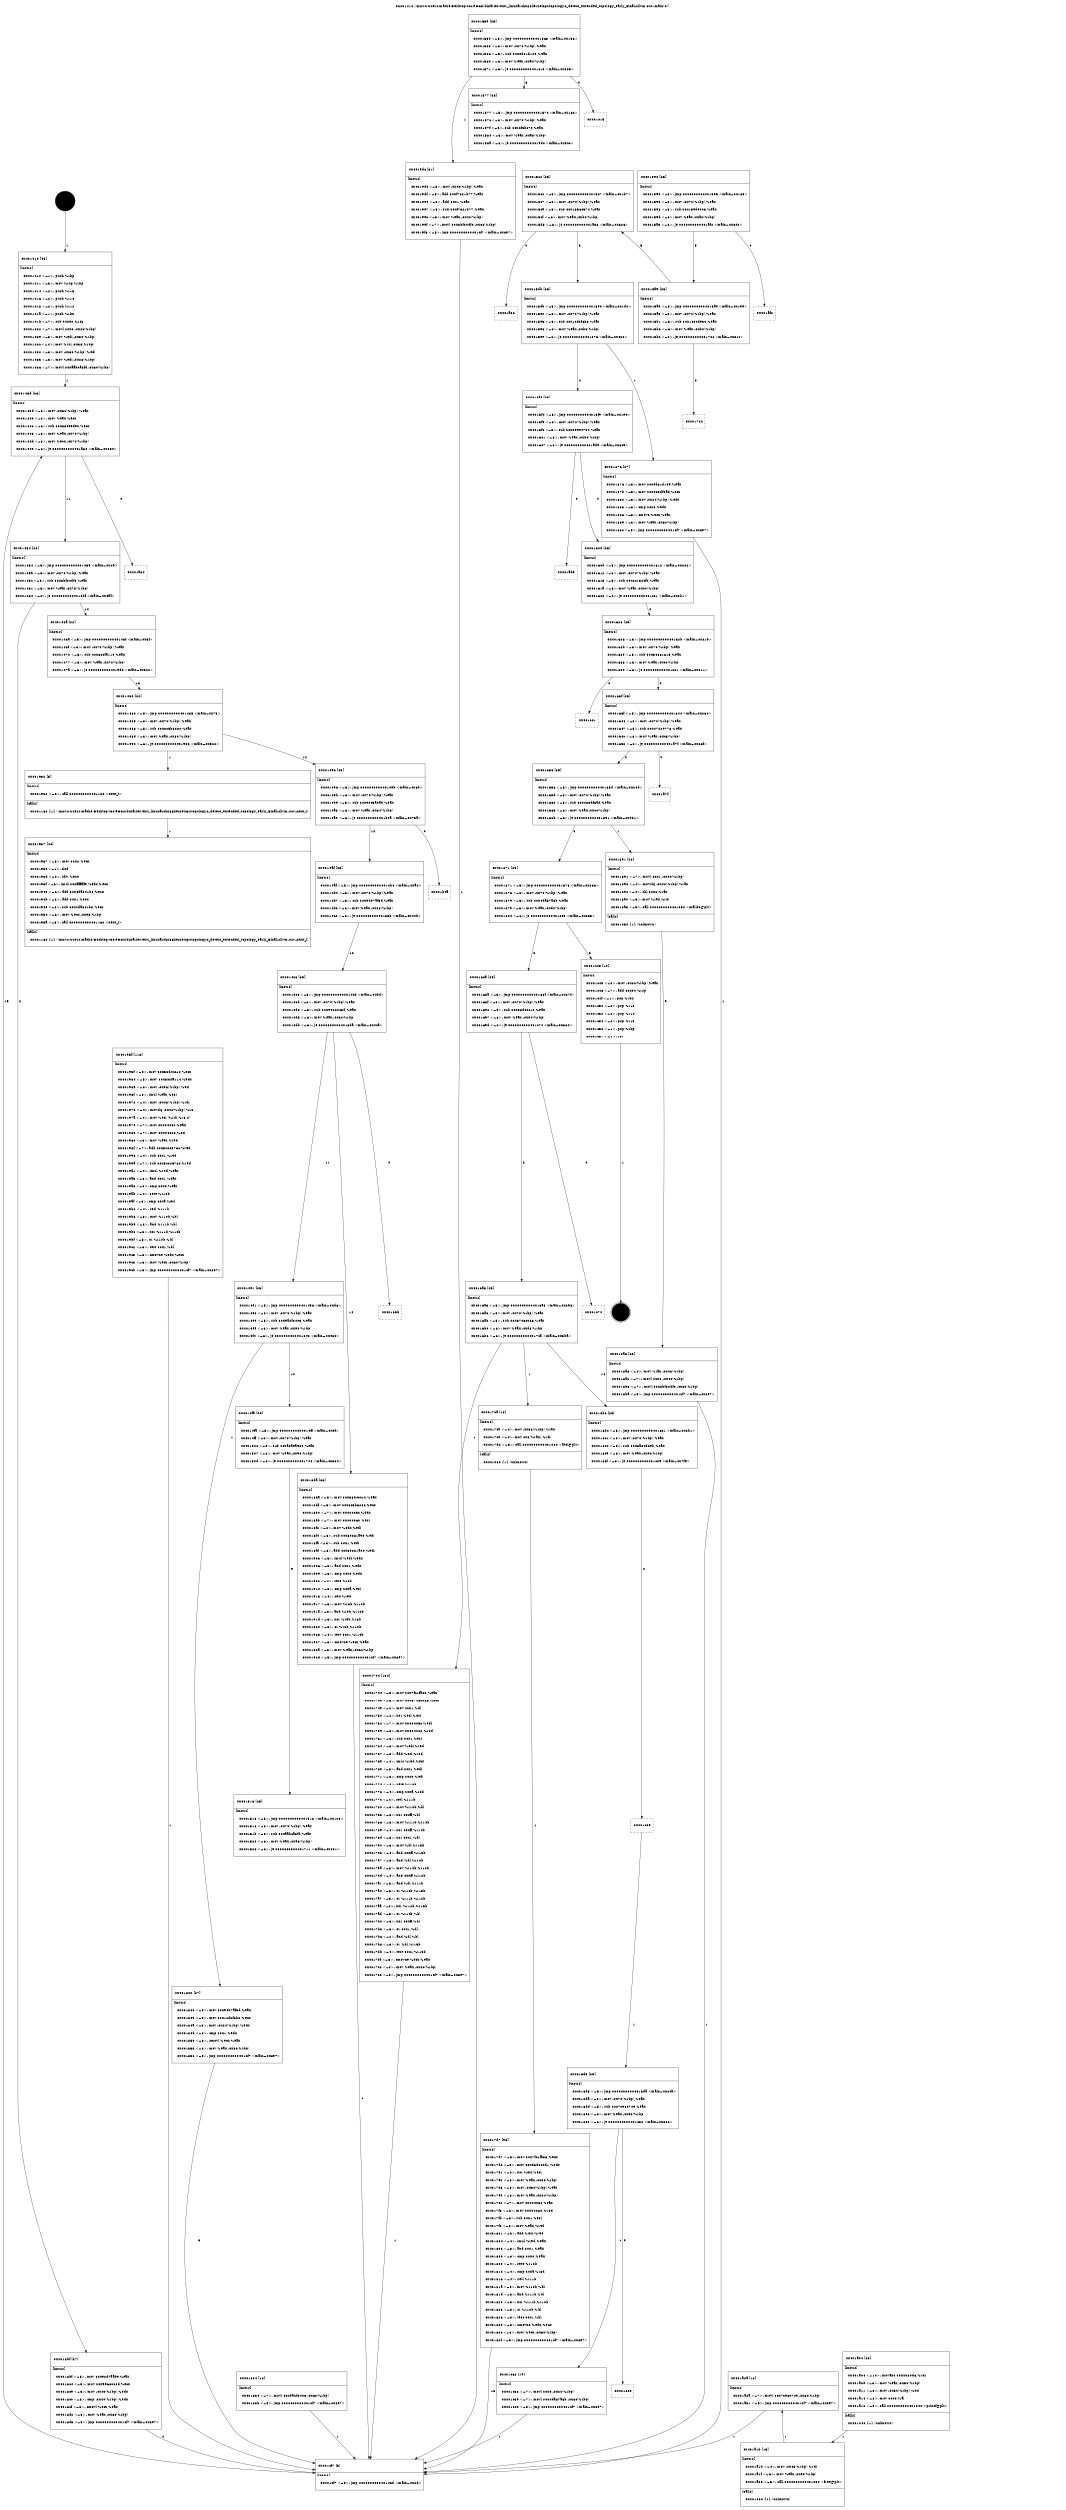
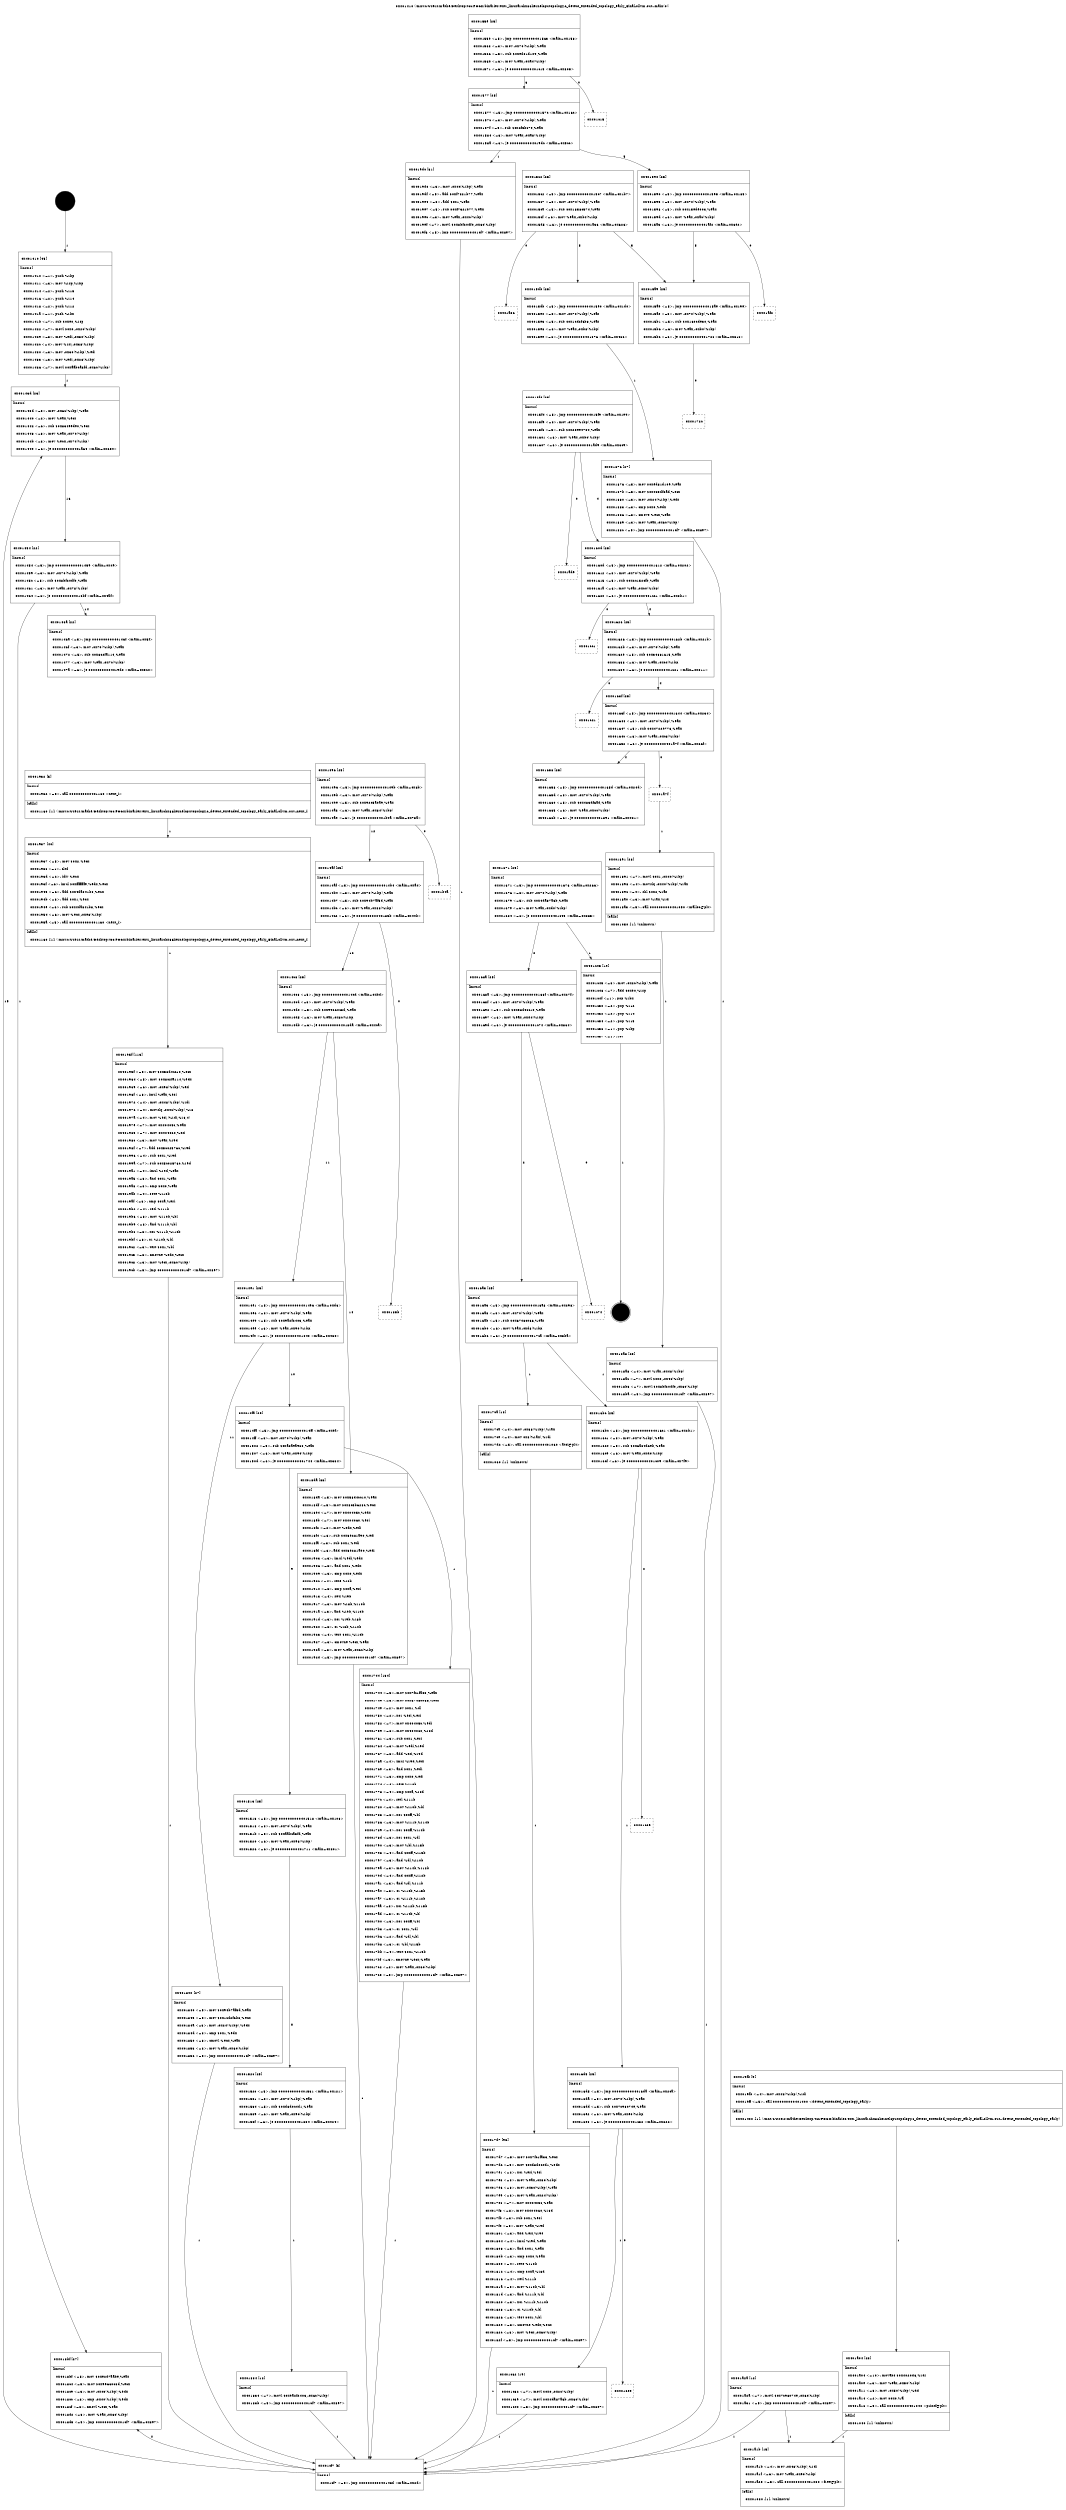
edge "0x40155e [25]" -> "0x4019dc [31]": now "0x401577 [25]" -> "0x4019dc [31]"
edge "0x401577 [25]" -> "0x401590 [25]": added, label "5"
edge "0x4015a9 [25]" -> "0x4015c2 [25]": reversed
edge "0x4015db [25]" -> "0x4015f4 [25]": removed, label "4"
edge "0x40143d [23]" -> "0x401454 [22]": label " 11" -> " 16"
node "0x401a64": removed
node "0x401cc1": added
node "0x401480 [22]": removed
edge "0x401658 [25]" -> "0x401891 [23]": now "0x401a7f" -> "0x401891 [23]"
edge "0x401658 [25]" -> "0x401671 [25]": removed, label "3"
edge "0x401671 [25]" -> "0x401c45 [19]": label " 6" -> " 1"
edge "0x401937 [40]" -> "0x40195f [113]": added, label "1"
edge "0x401454 [22]" -> "0x4018bf [27]": label " 2" -> " 1"
edge "0x401891 [23]" -> "0x4018a8 [23]": label " 9" -> " 1"
edge "0x4014c8 [25]" -> "0x40185b": now "0x4014af [25]" -> "0x40185b"
edge "0x4016a3 [25]" -> "0x4016bc [25]": label " 14" -> " 1"
edge "0x4014e1 [25]" -> "0x401840 [27]": label " 1" -> " 11"
edge "0x4016a3 [25]" -> "0x401744 [134]": now "0x4014fa [25]" -> "0x401744 [134]"
edge "0x401c09" -> "0x4016d5 [25]": now "0x4016bc [25]" -> "0x4016d5 [25]"
node "0x40152c [25]": added
node "0x4019fb [9]": added
edge "0x401840 [27]" -> "0x401cf7 [5]": label " 3" -> " 1"
edge "0x4017d7 [93]" -> "0x401cf7 [5]": label " 13" -> " 1"
edge "0x401a1b [15]" -> "0x401a2a [12]": reversed
edge "0x4018bf [27]" -> "0x401cf7 [5]": reversed
